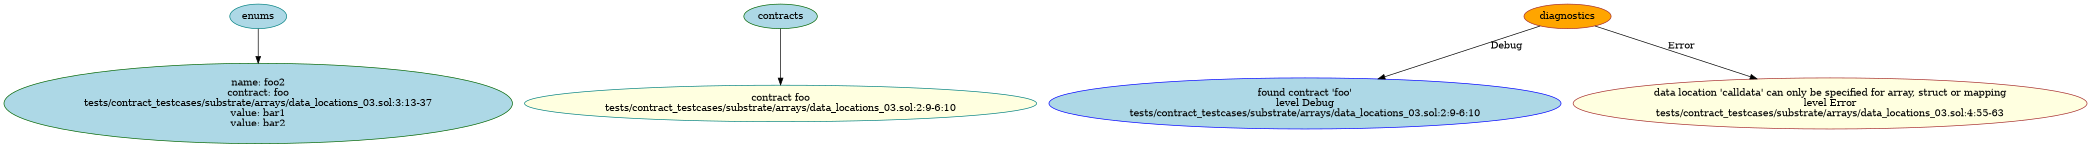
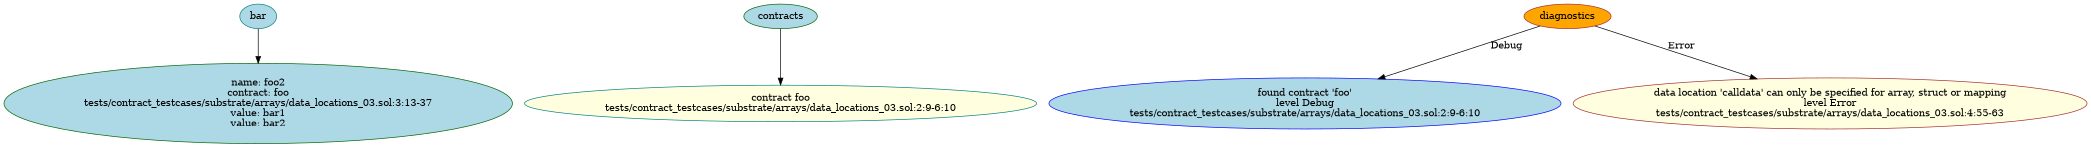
node "enums": label "enums" -> "bar"
